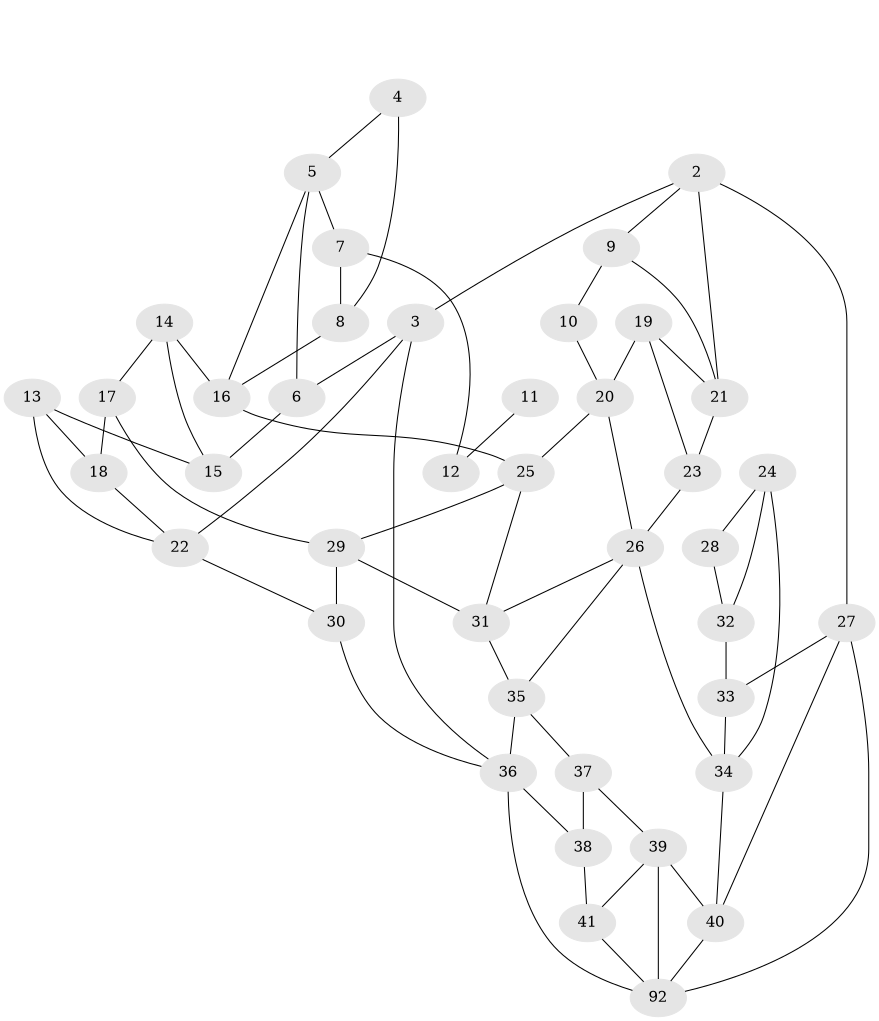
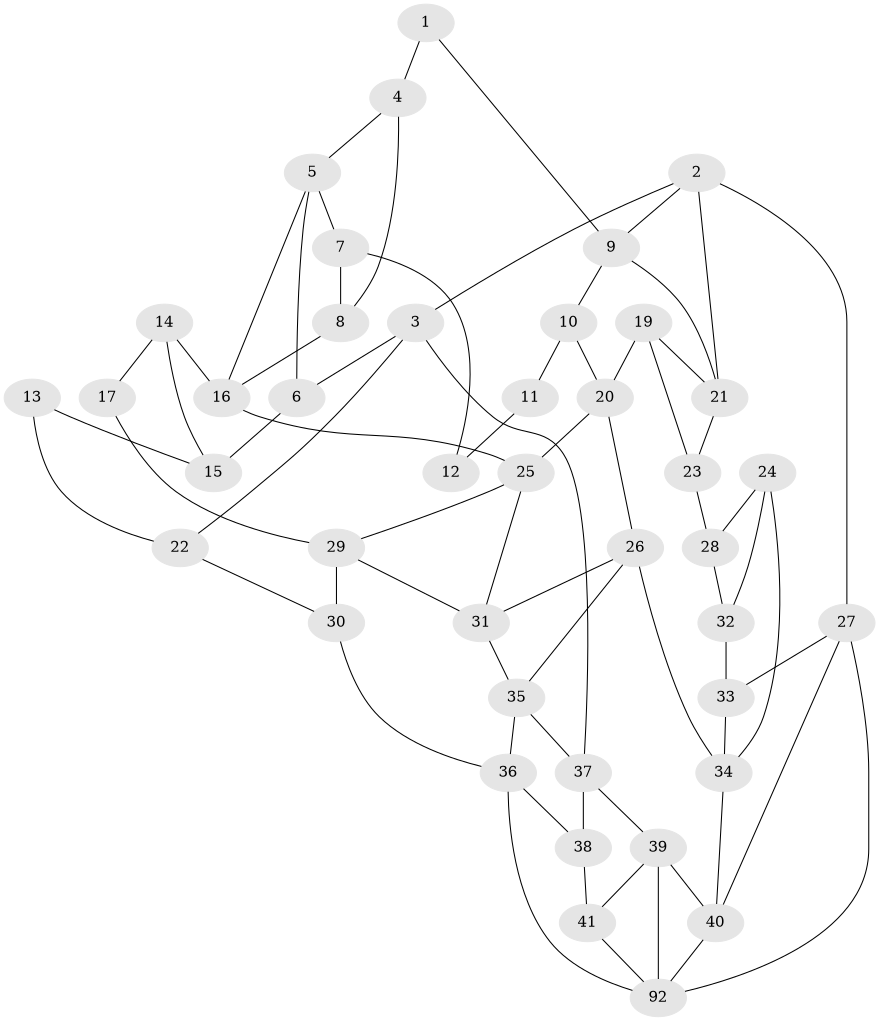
node "1": added
edge "10" -- "11": added
node "18": removed
edge "23" -- "26": now "23" -- "28"
edge "3" -- "36": now "3" -- "37"
